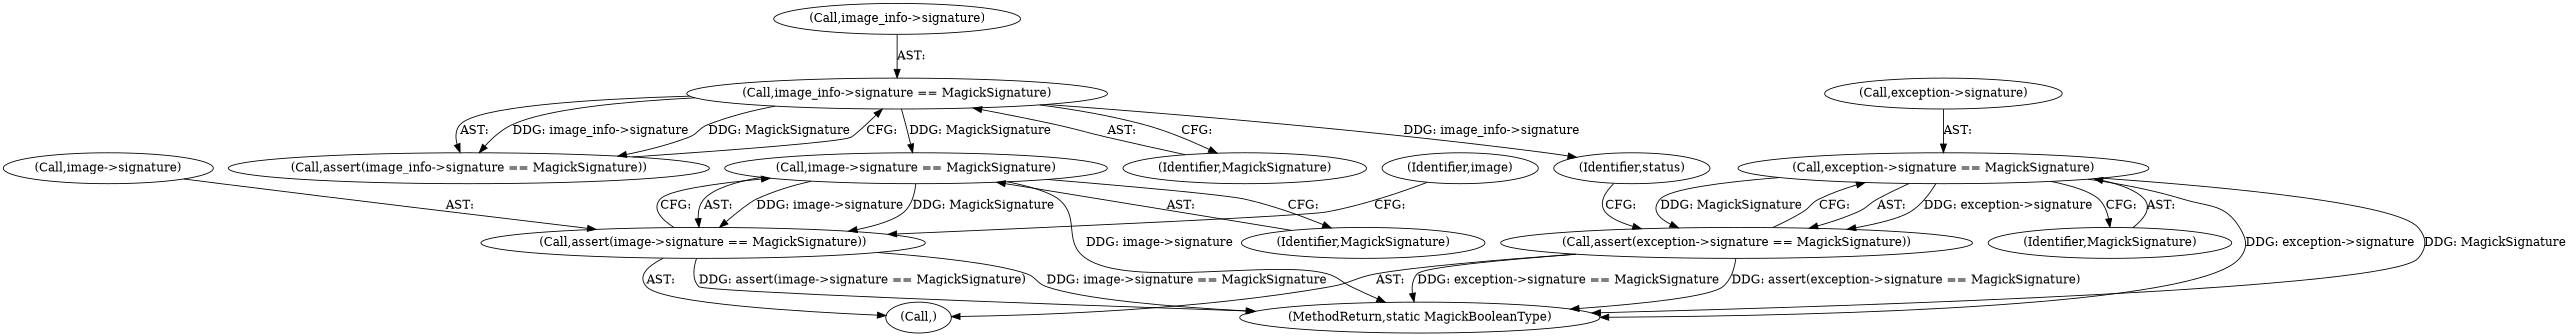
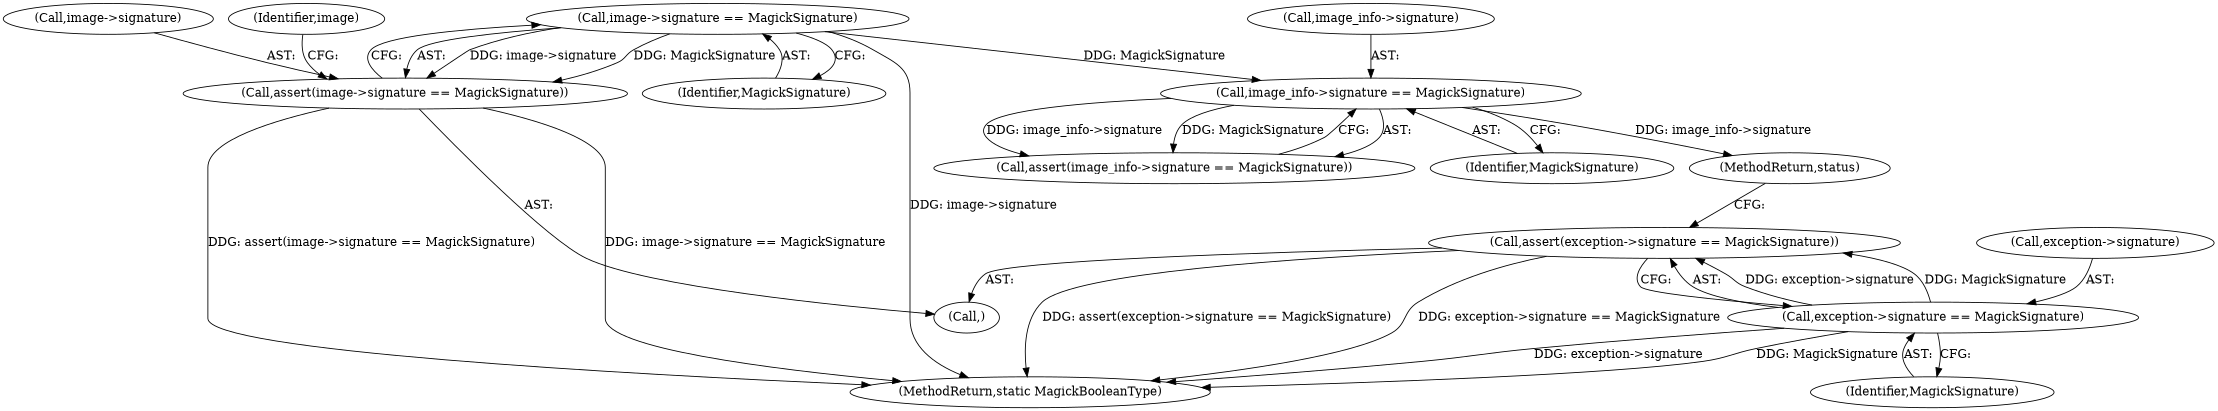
edge "(Call,image_info->signature == MagickSignature)" -> "(Call,image->signature == MagickSignature)": reversed
node "(Identifier,status)": label "(Identifier,status)" -> "(MethodReturn,status)"
